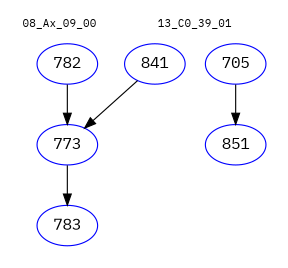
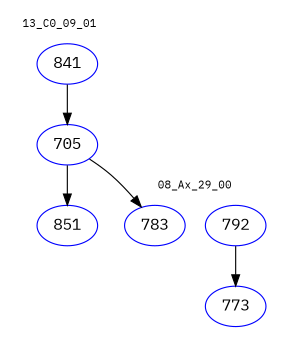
cluster "08_Ax_09_00": label "08_Ax_09_00" -> "08_Ax_29_00"
cluster "13_C0_39_01": label "13_C0_39_01" -> "13_C0_09_01"
node "782": label "782" -> "792"
edge "841" -> "773": now "841" -> "705"
edge "773" -> "783": now "705" -> "783"
